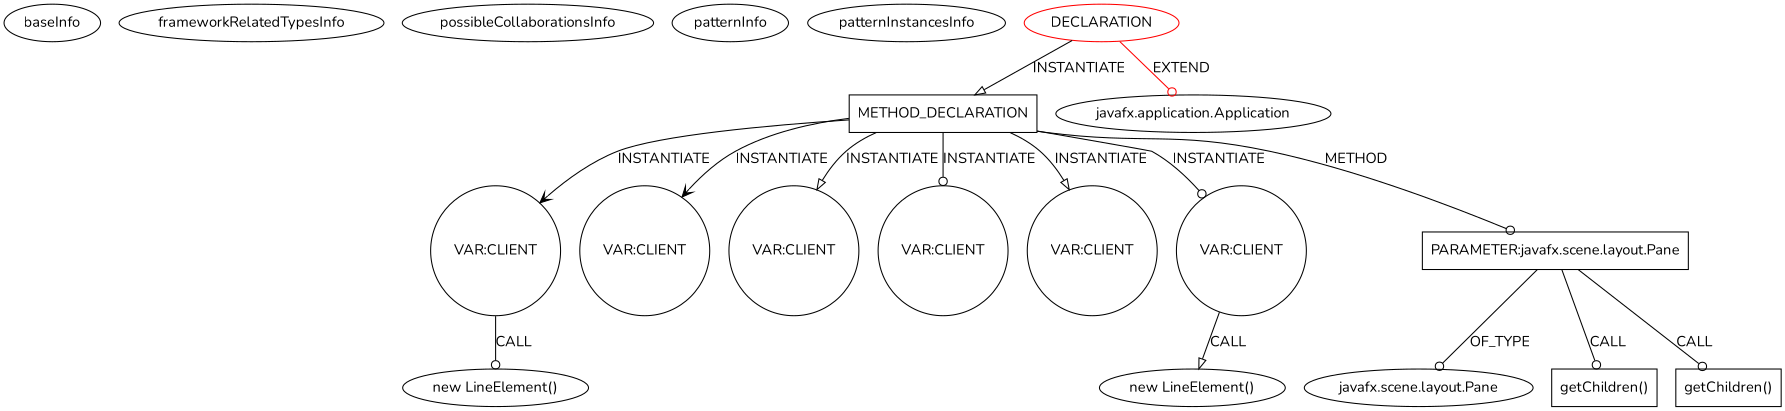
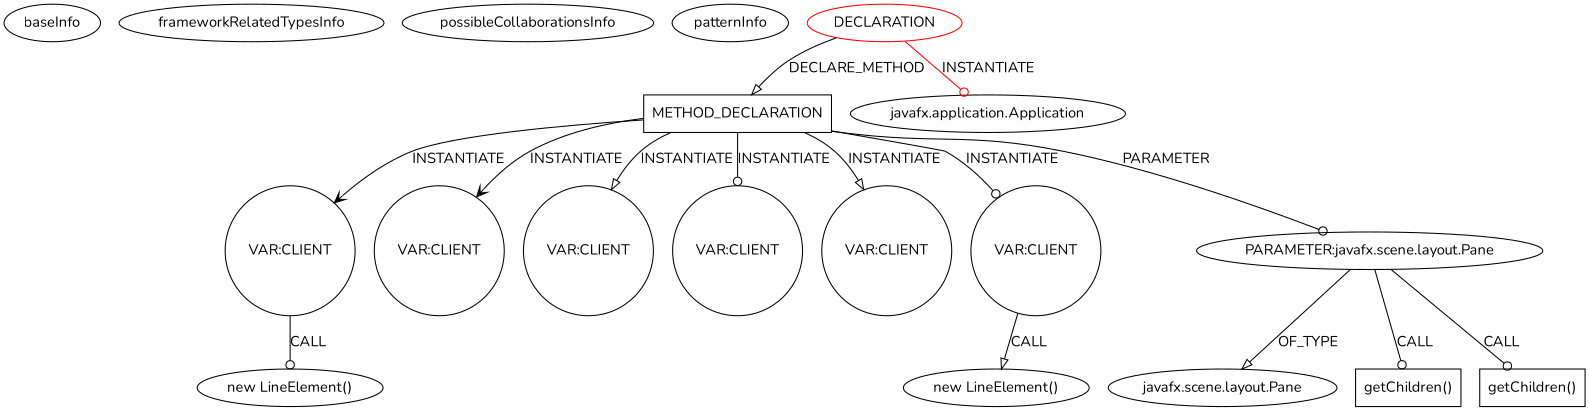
node "patternInstancesInfo": removed
edge "DECLARATION" -> "METHOD_DECLARATION": label "INSTANTIATE" -> "DECLARE_METHOD"
edge "DECLARATION" -> "javafx.application.Application": label "EXTEND" -> "INSTANTIATE"
edge "METHOD_DECLARATION" -> "PARAMETER:javafx.scene.layout.Pane": label "METHOD" -> "PARAMETER"
node "PARAMETER:javafx.scene.layout.Pane": shape box -> ellipse
edge "PARAMETER:javafx.scene.layout.Pane" -> "javafx.scene.layout.Pane": arrowhead odot -> onormal
